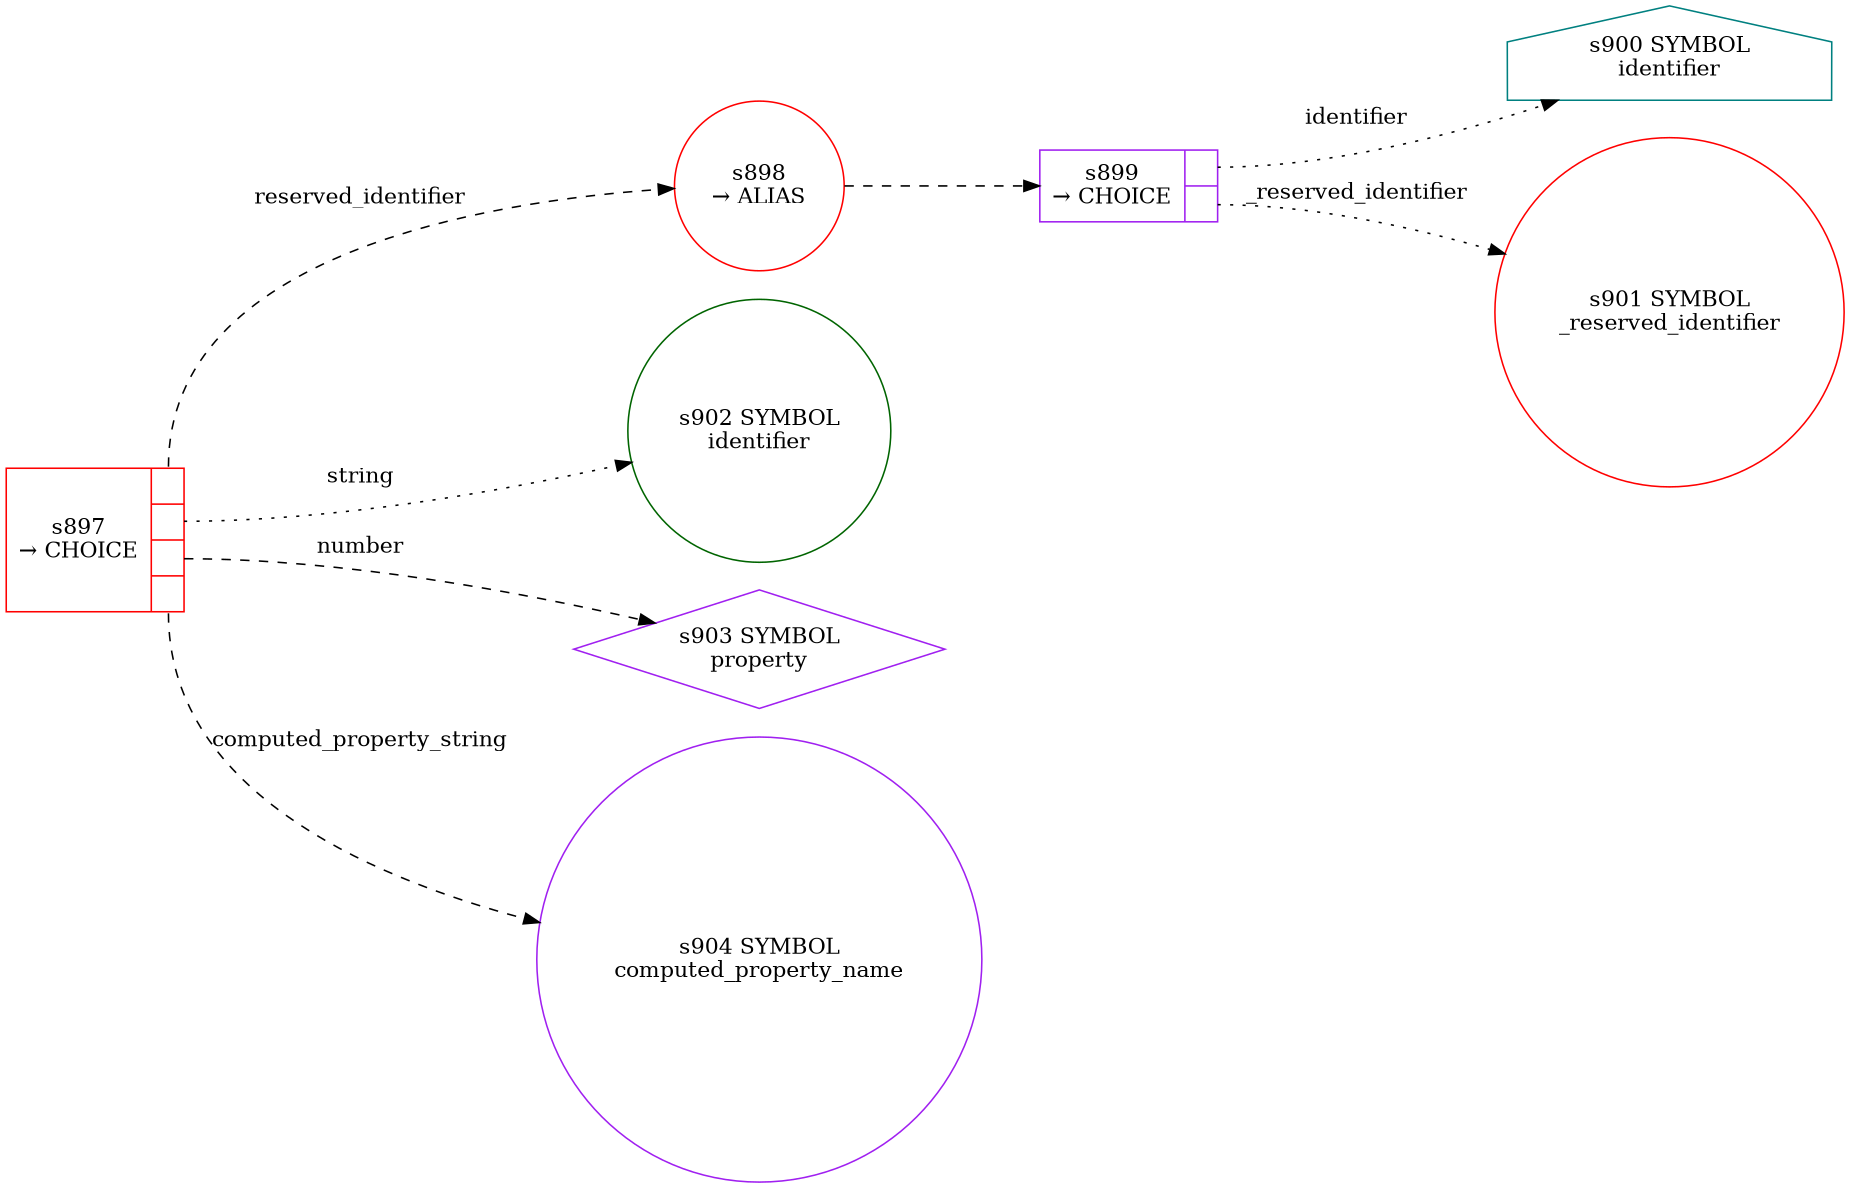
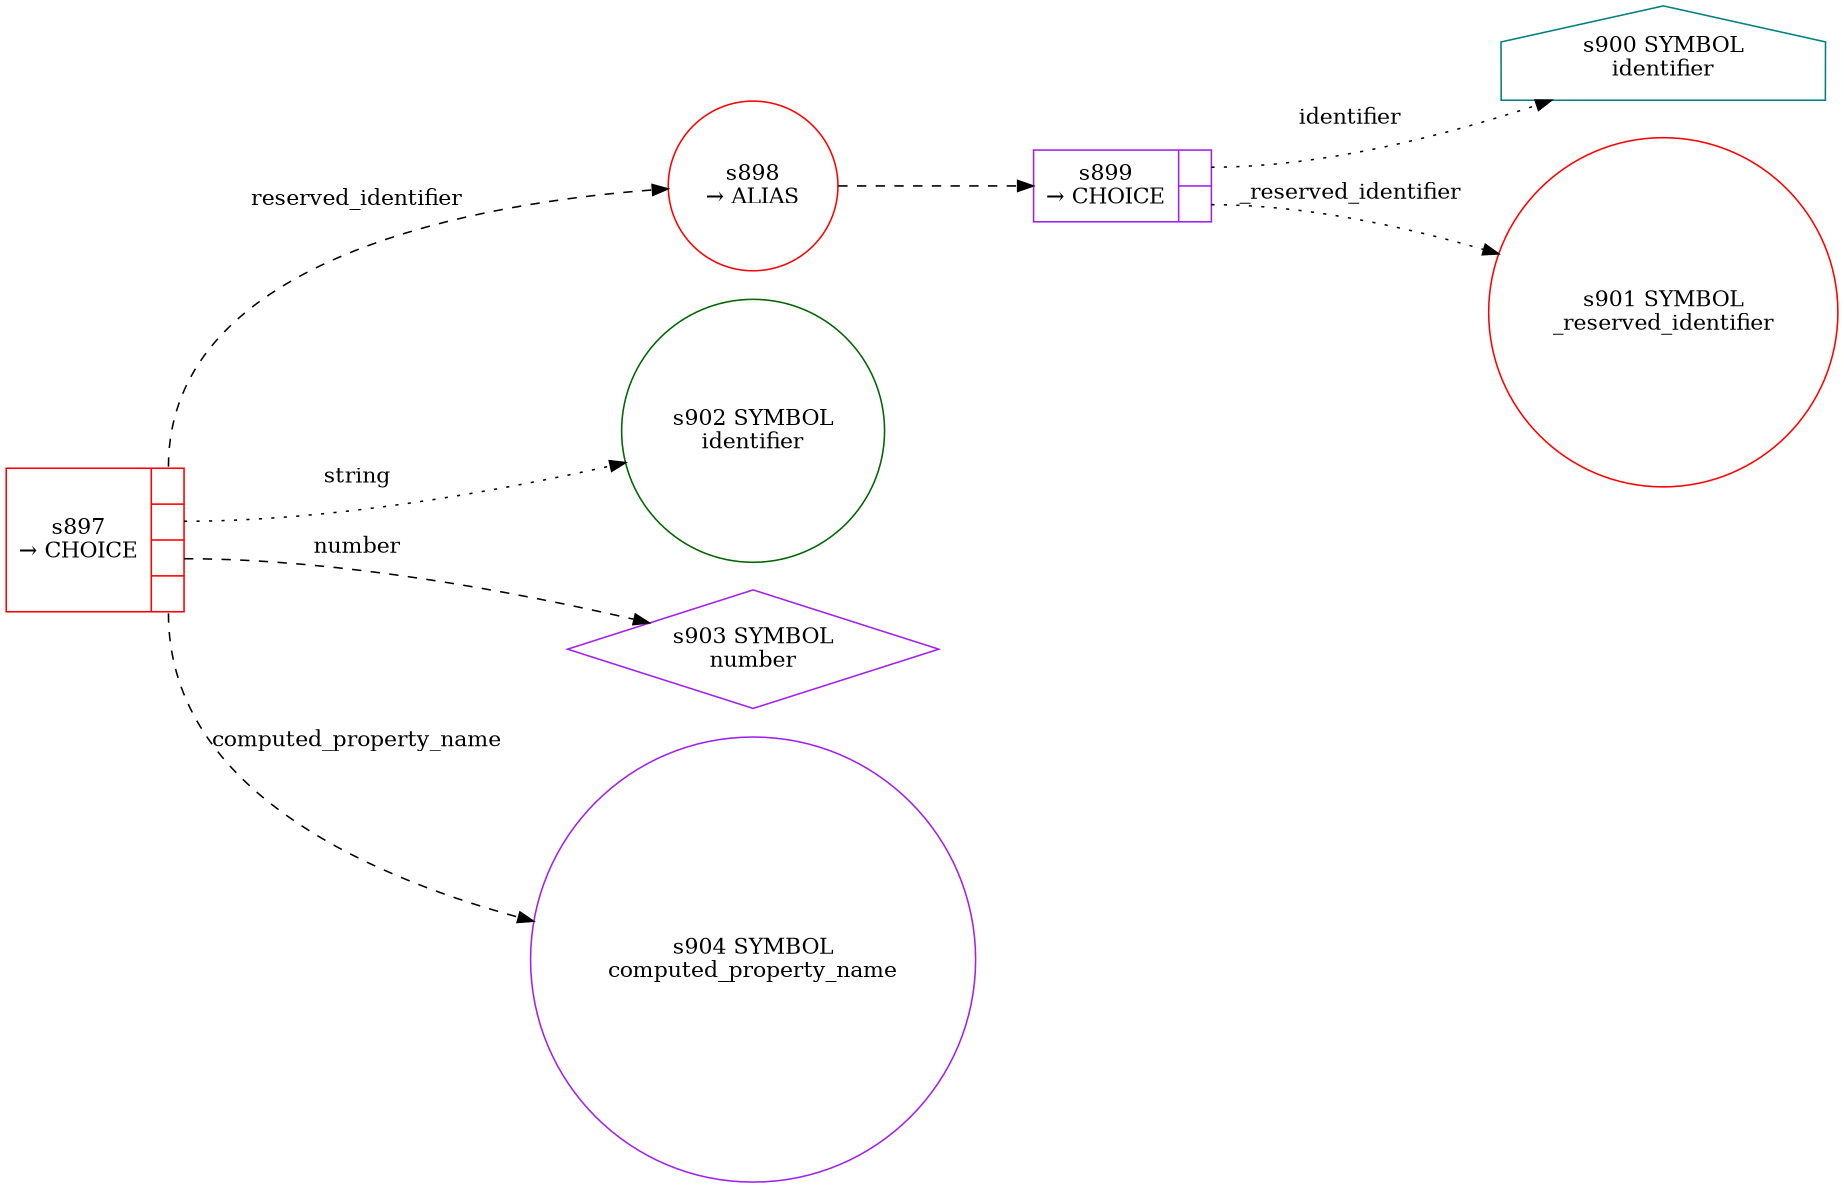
node "s903 SYMBOL property": label "s903 SYMBOL property" -> "s903 SYMBOL number"
edge "s897" -> "s904 SYMBOL computed_property_name": label "computed_property_string" -> "computed_property_name"
